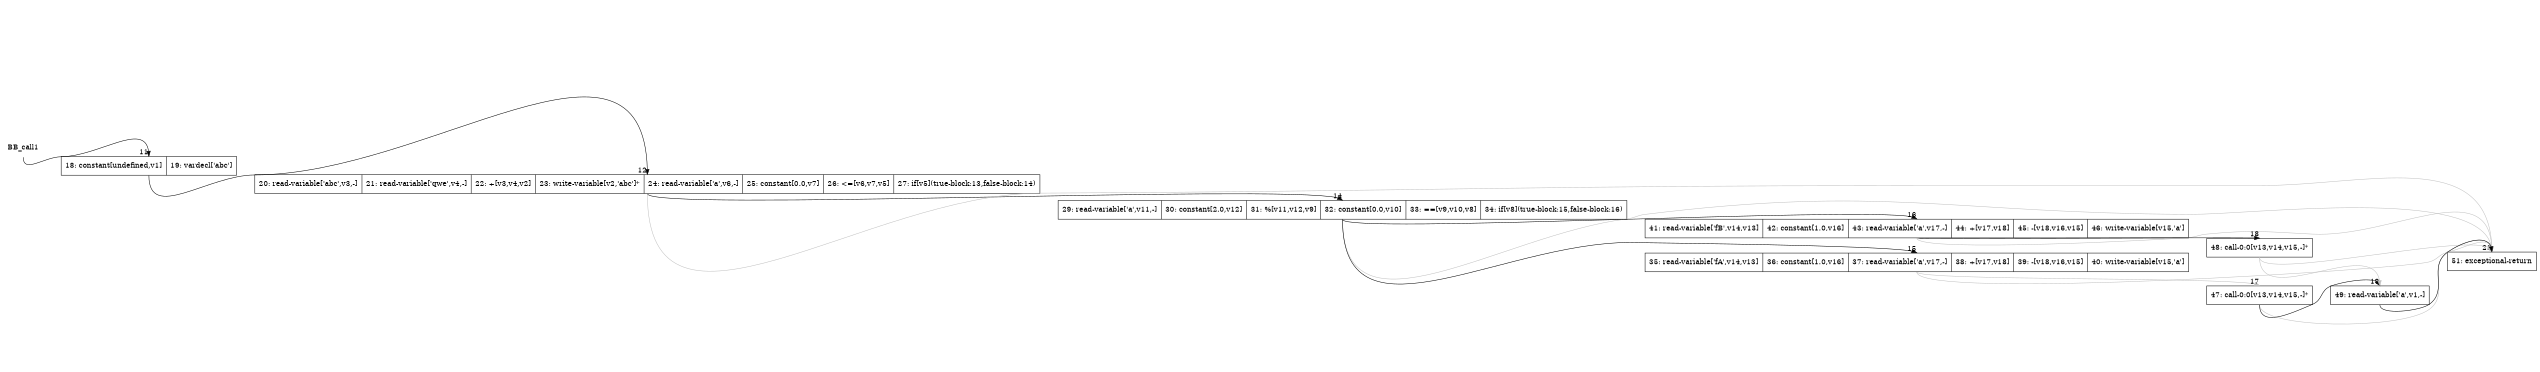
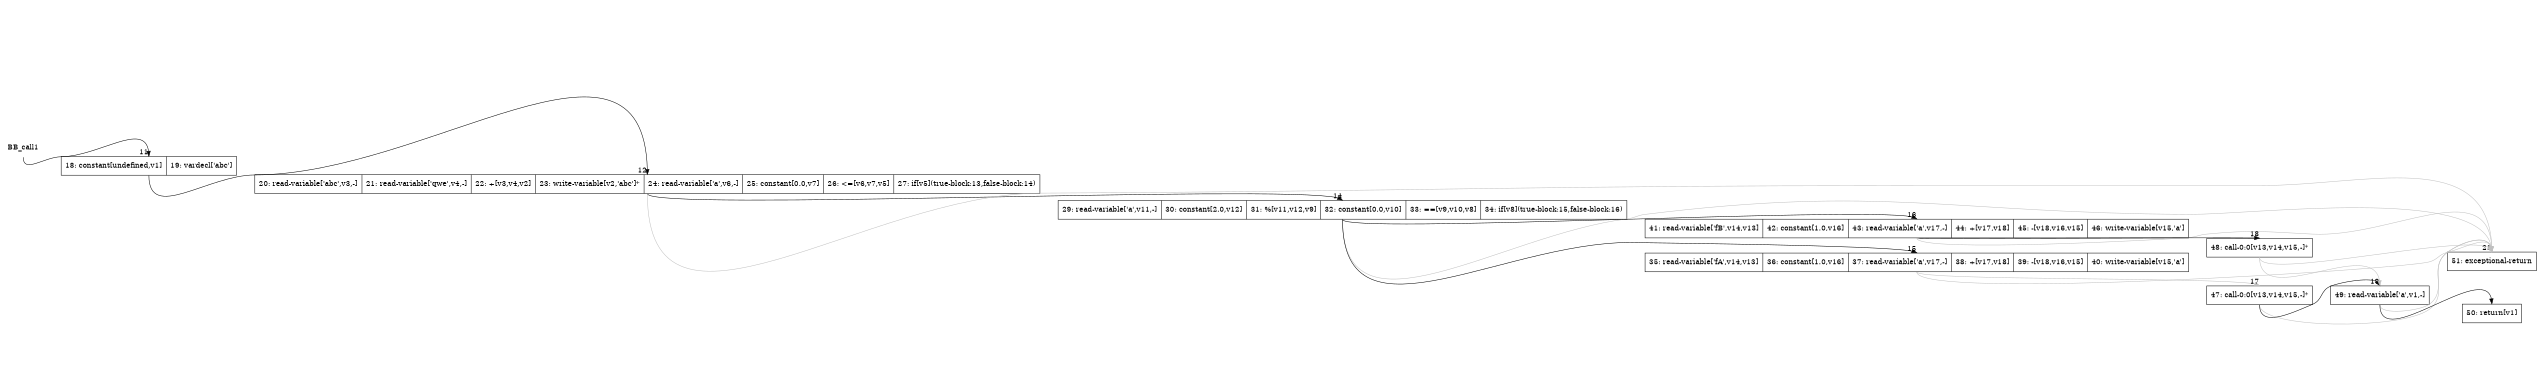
edge "49: read-variable['a',v1,-]" -> "51: exceptional-return": color black -> gray
node "50: return[v1]": added
